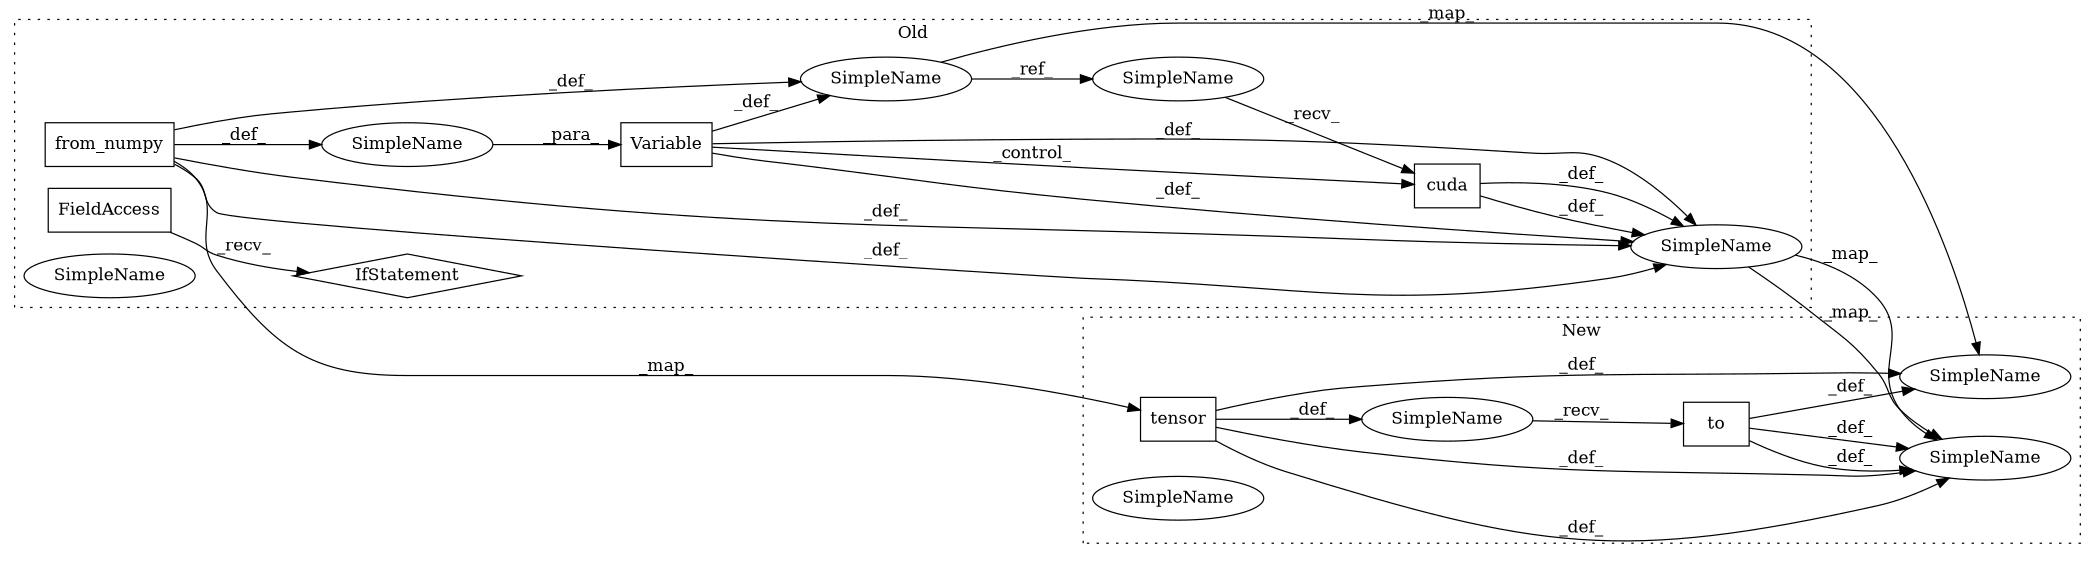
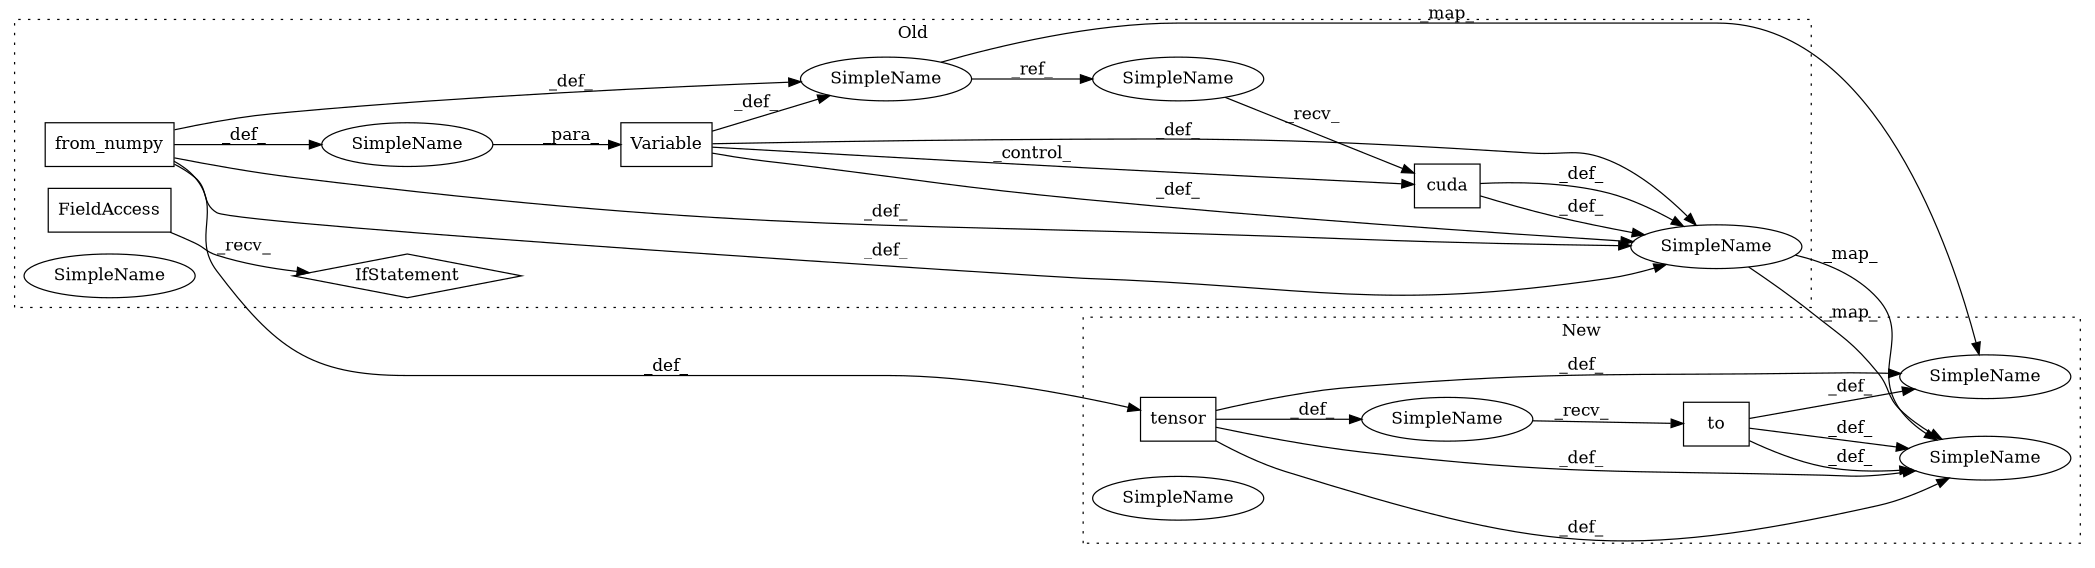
edge "from_numpy" -> "tensor": label "_map_" -> "_def_"
